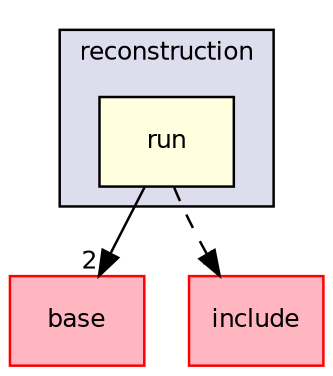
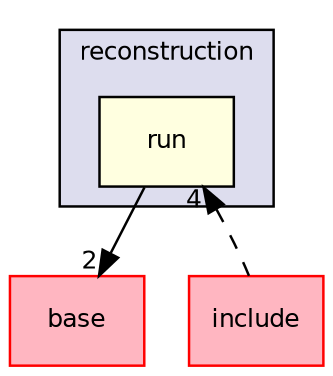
edge "run" -> "include": reversed
